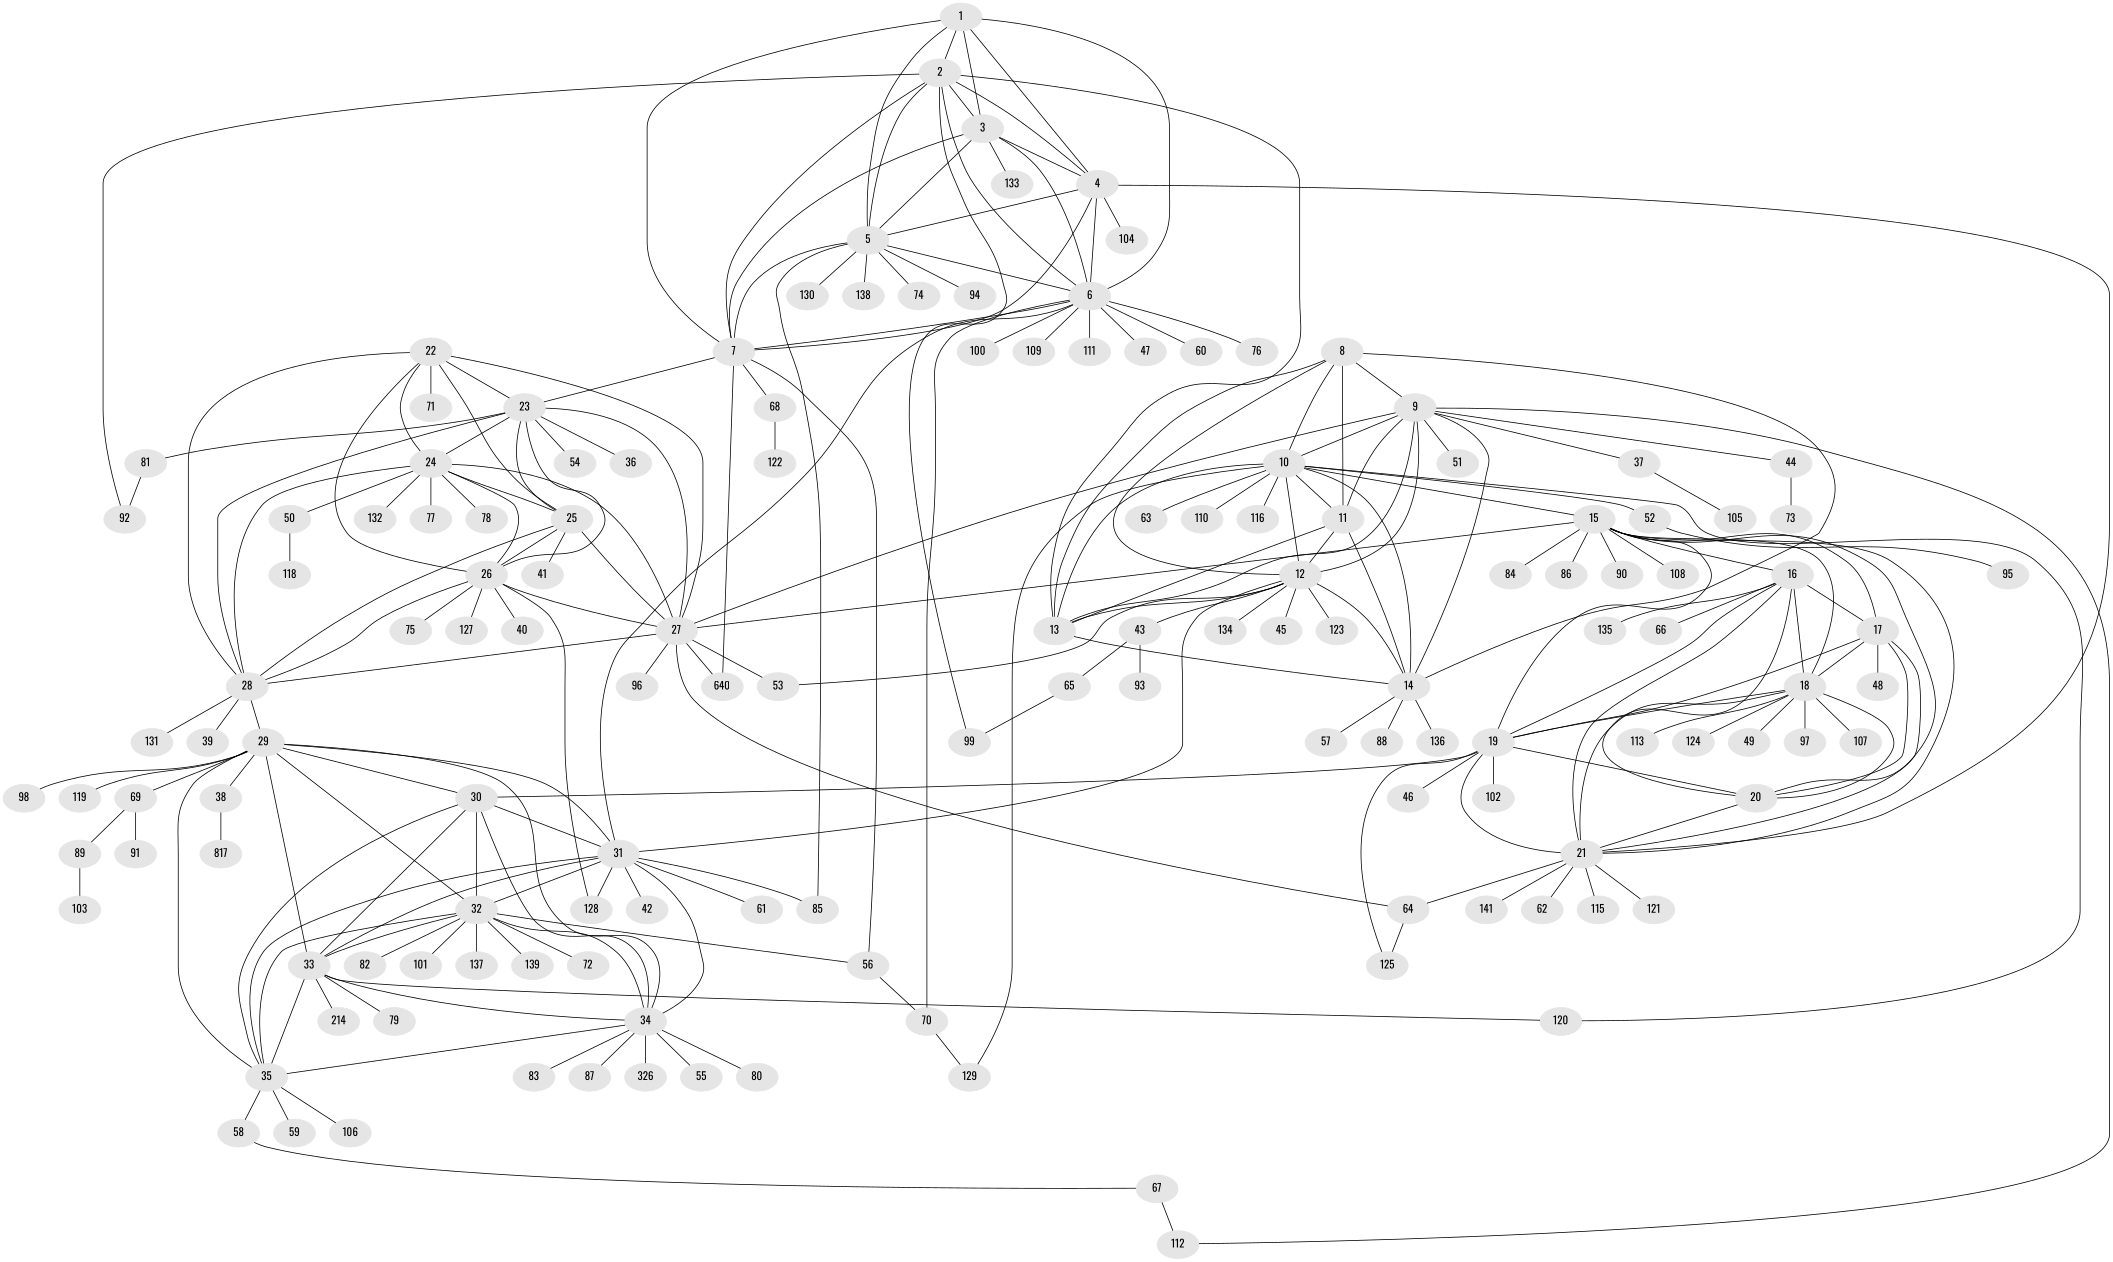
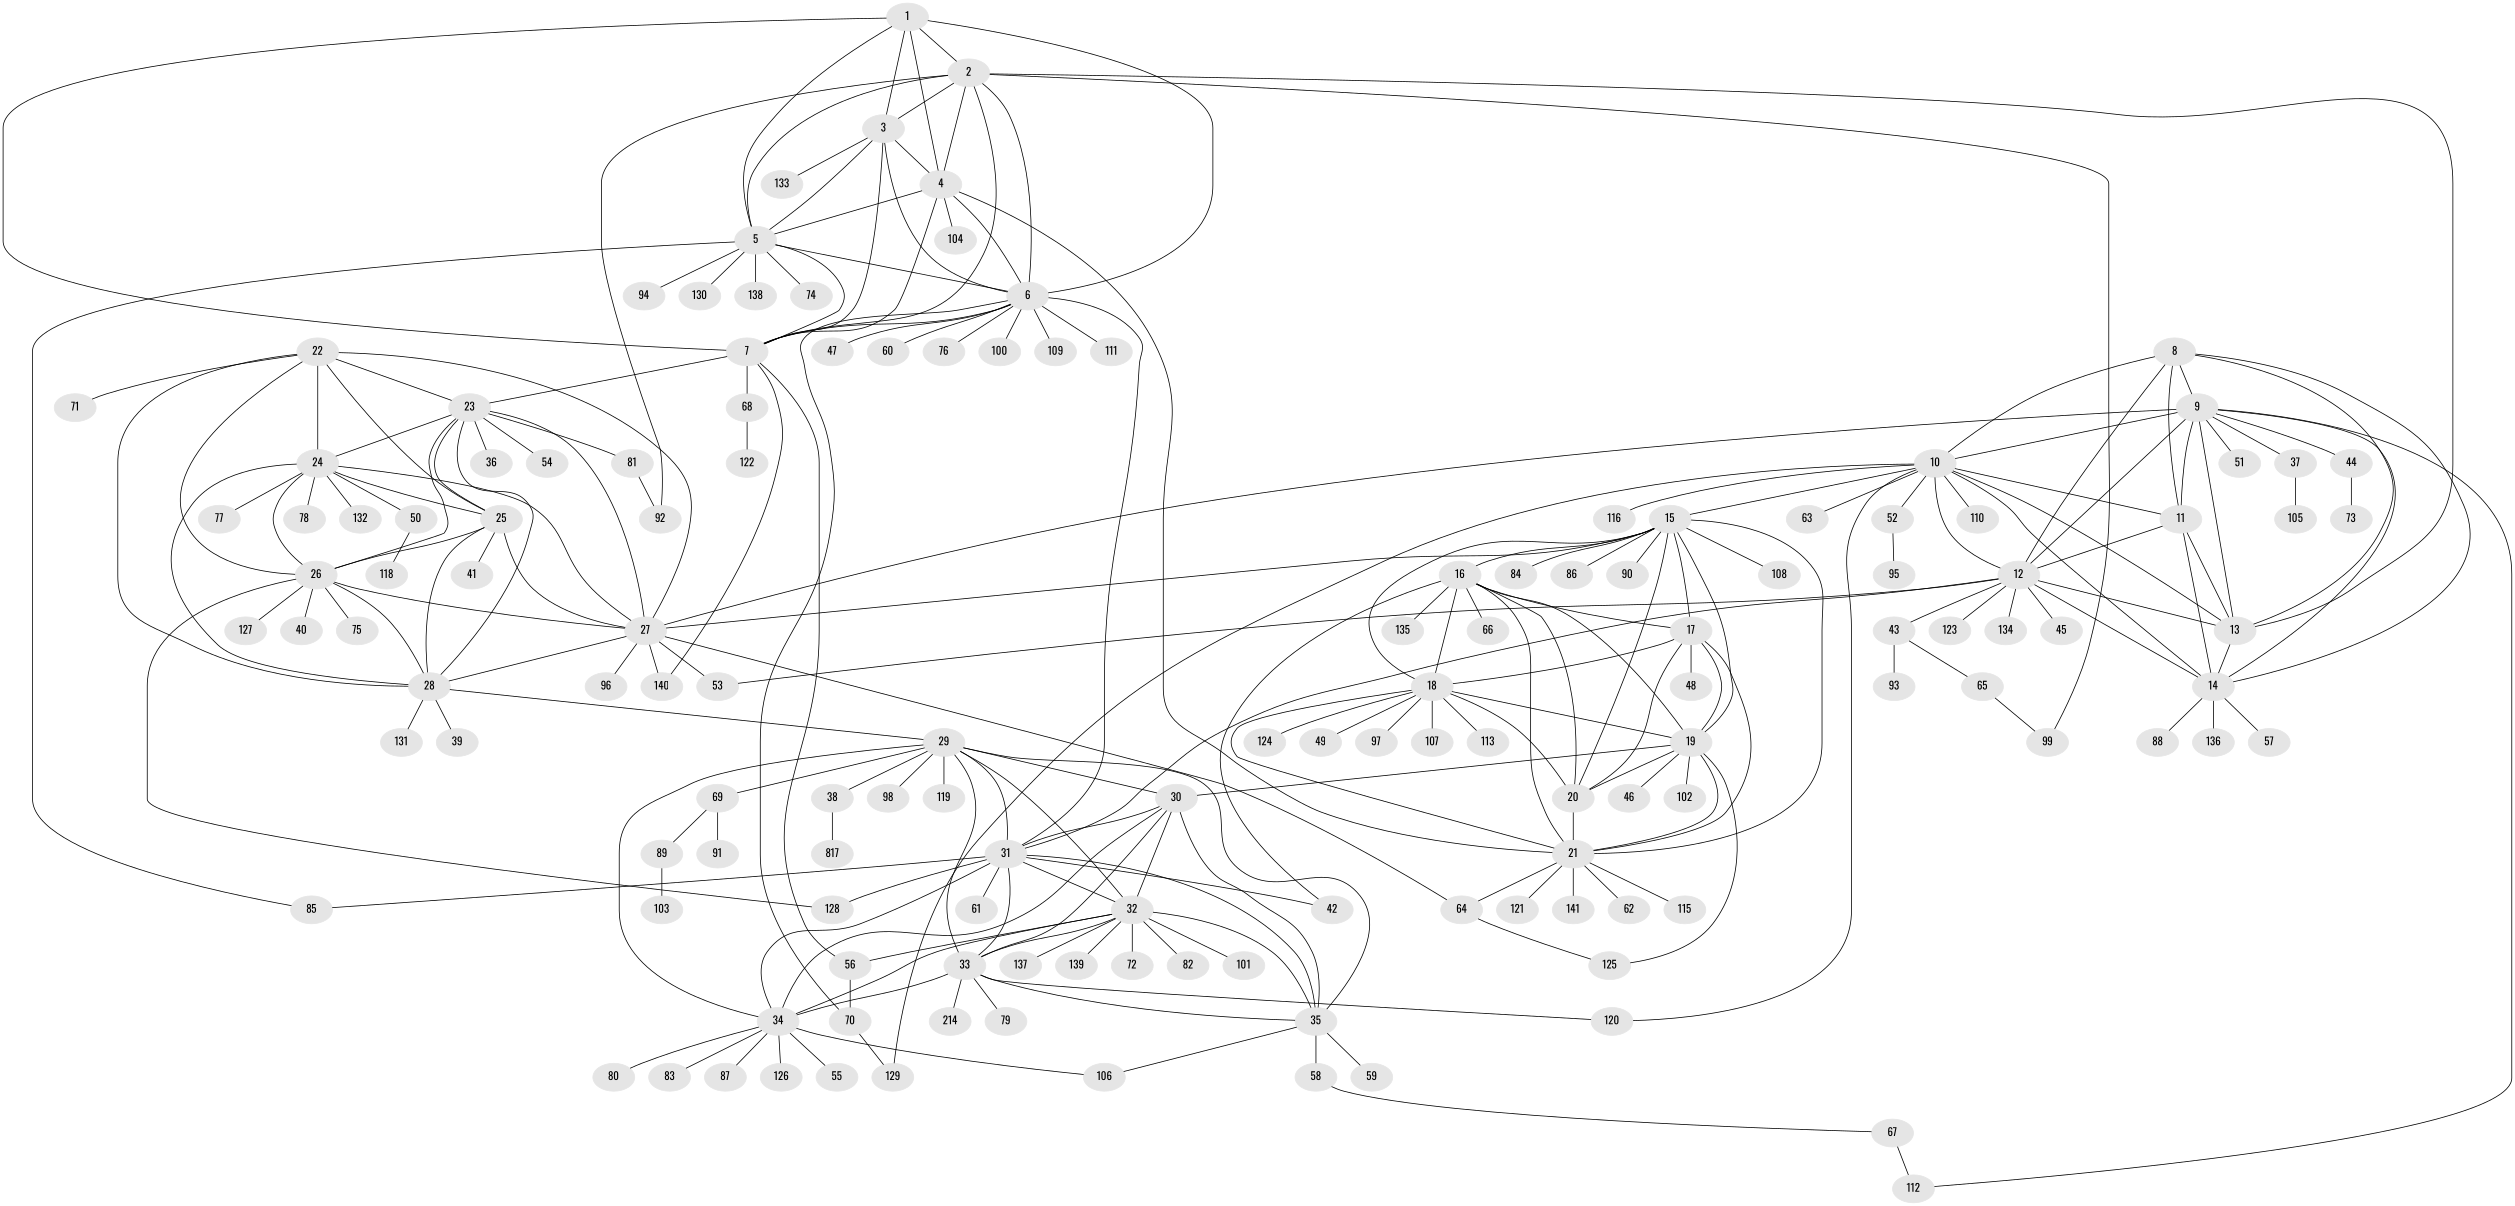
node "640": label "640" -> "140"
edge "16" -- "42": added
edge "34" -- "35": now "34" -- "106"
node "326": label "326" -> "126"
